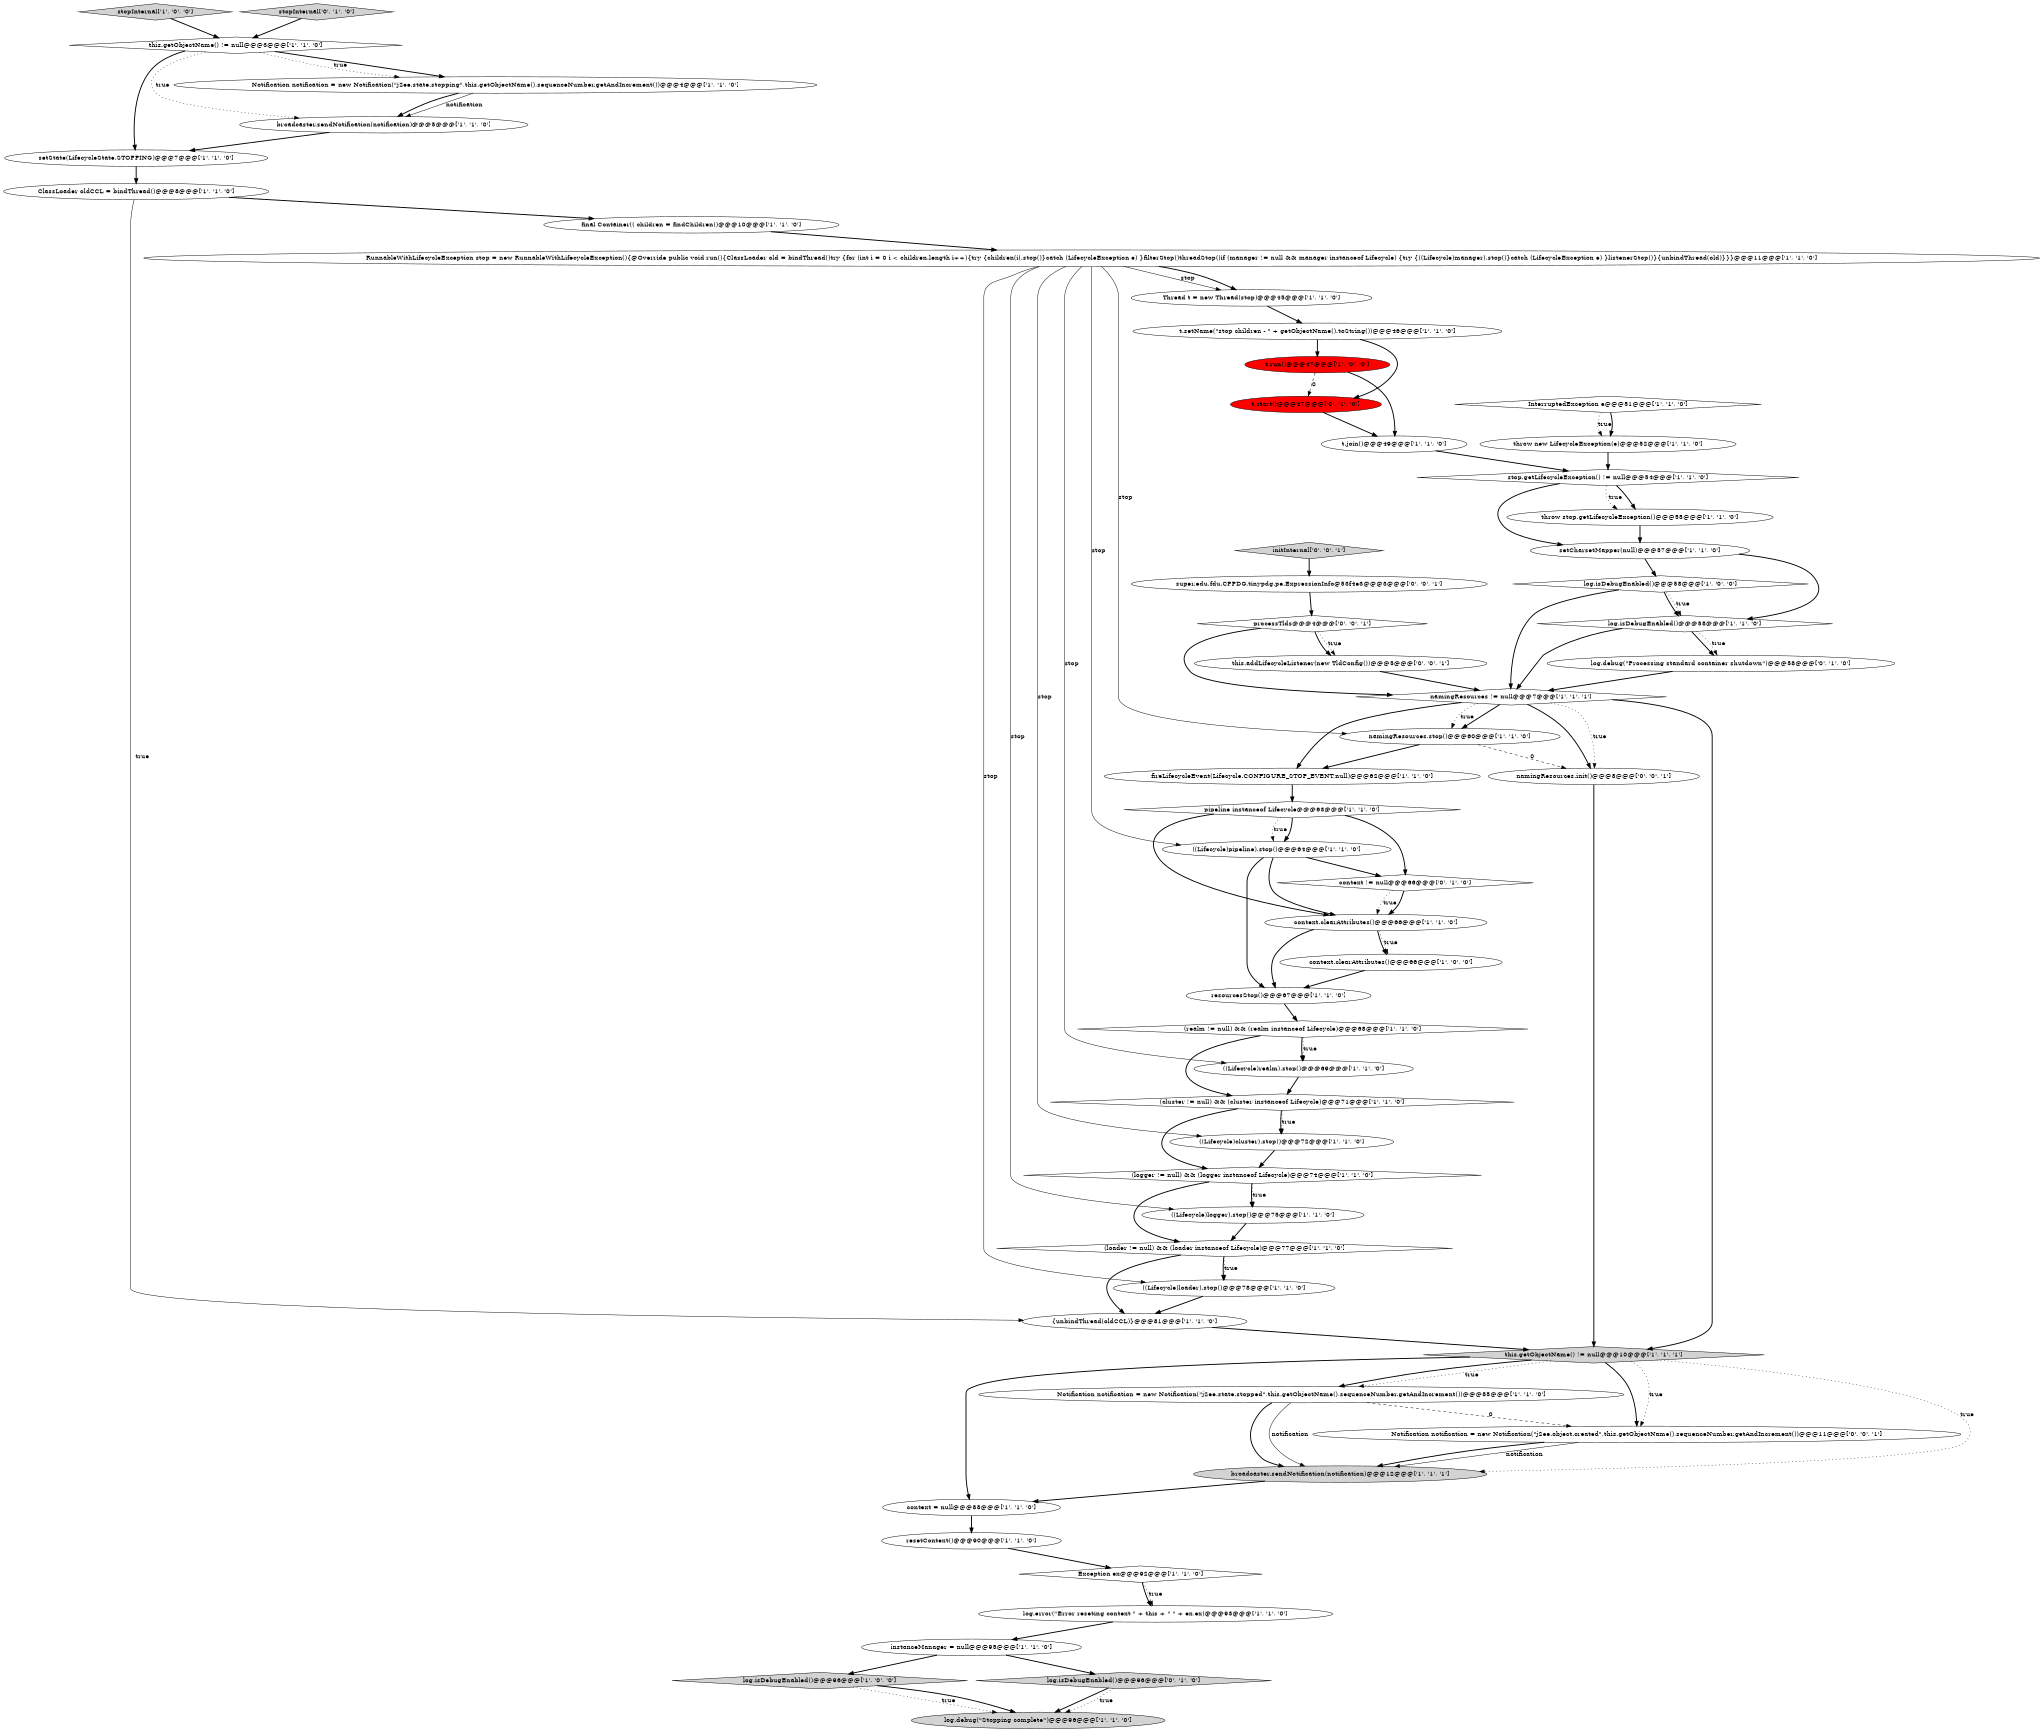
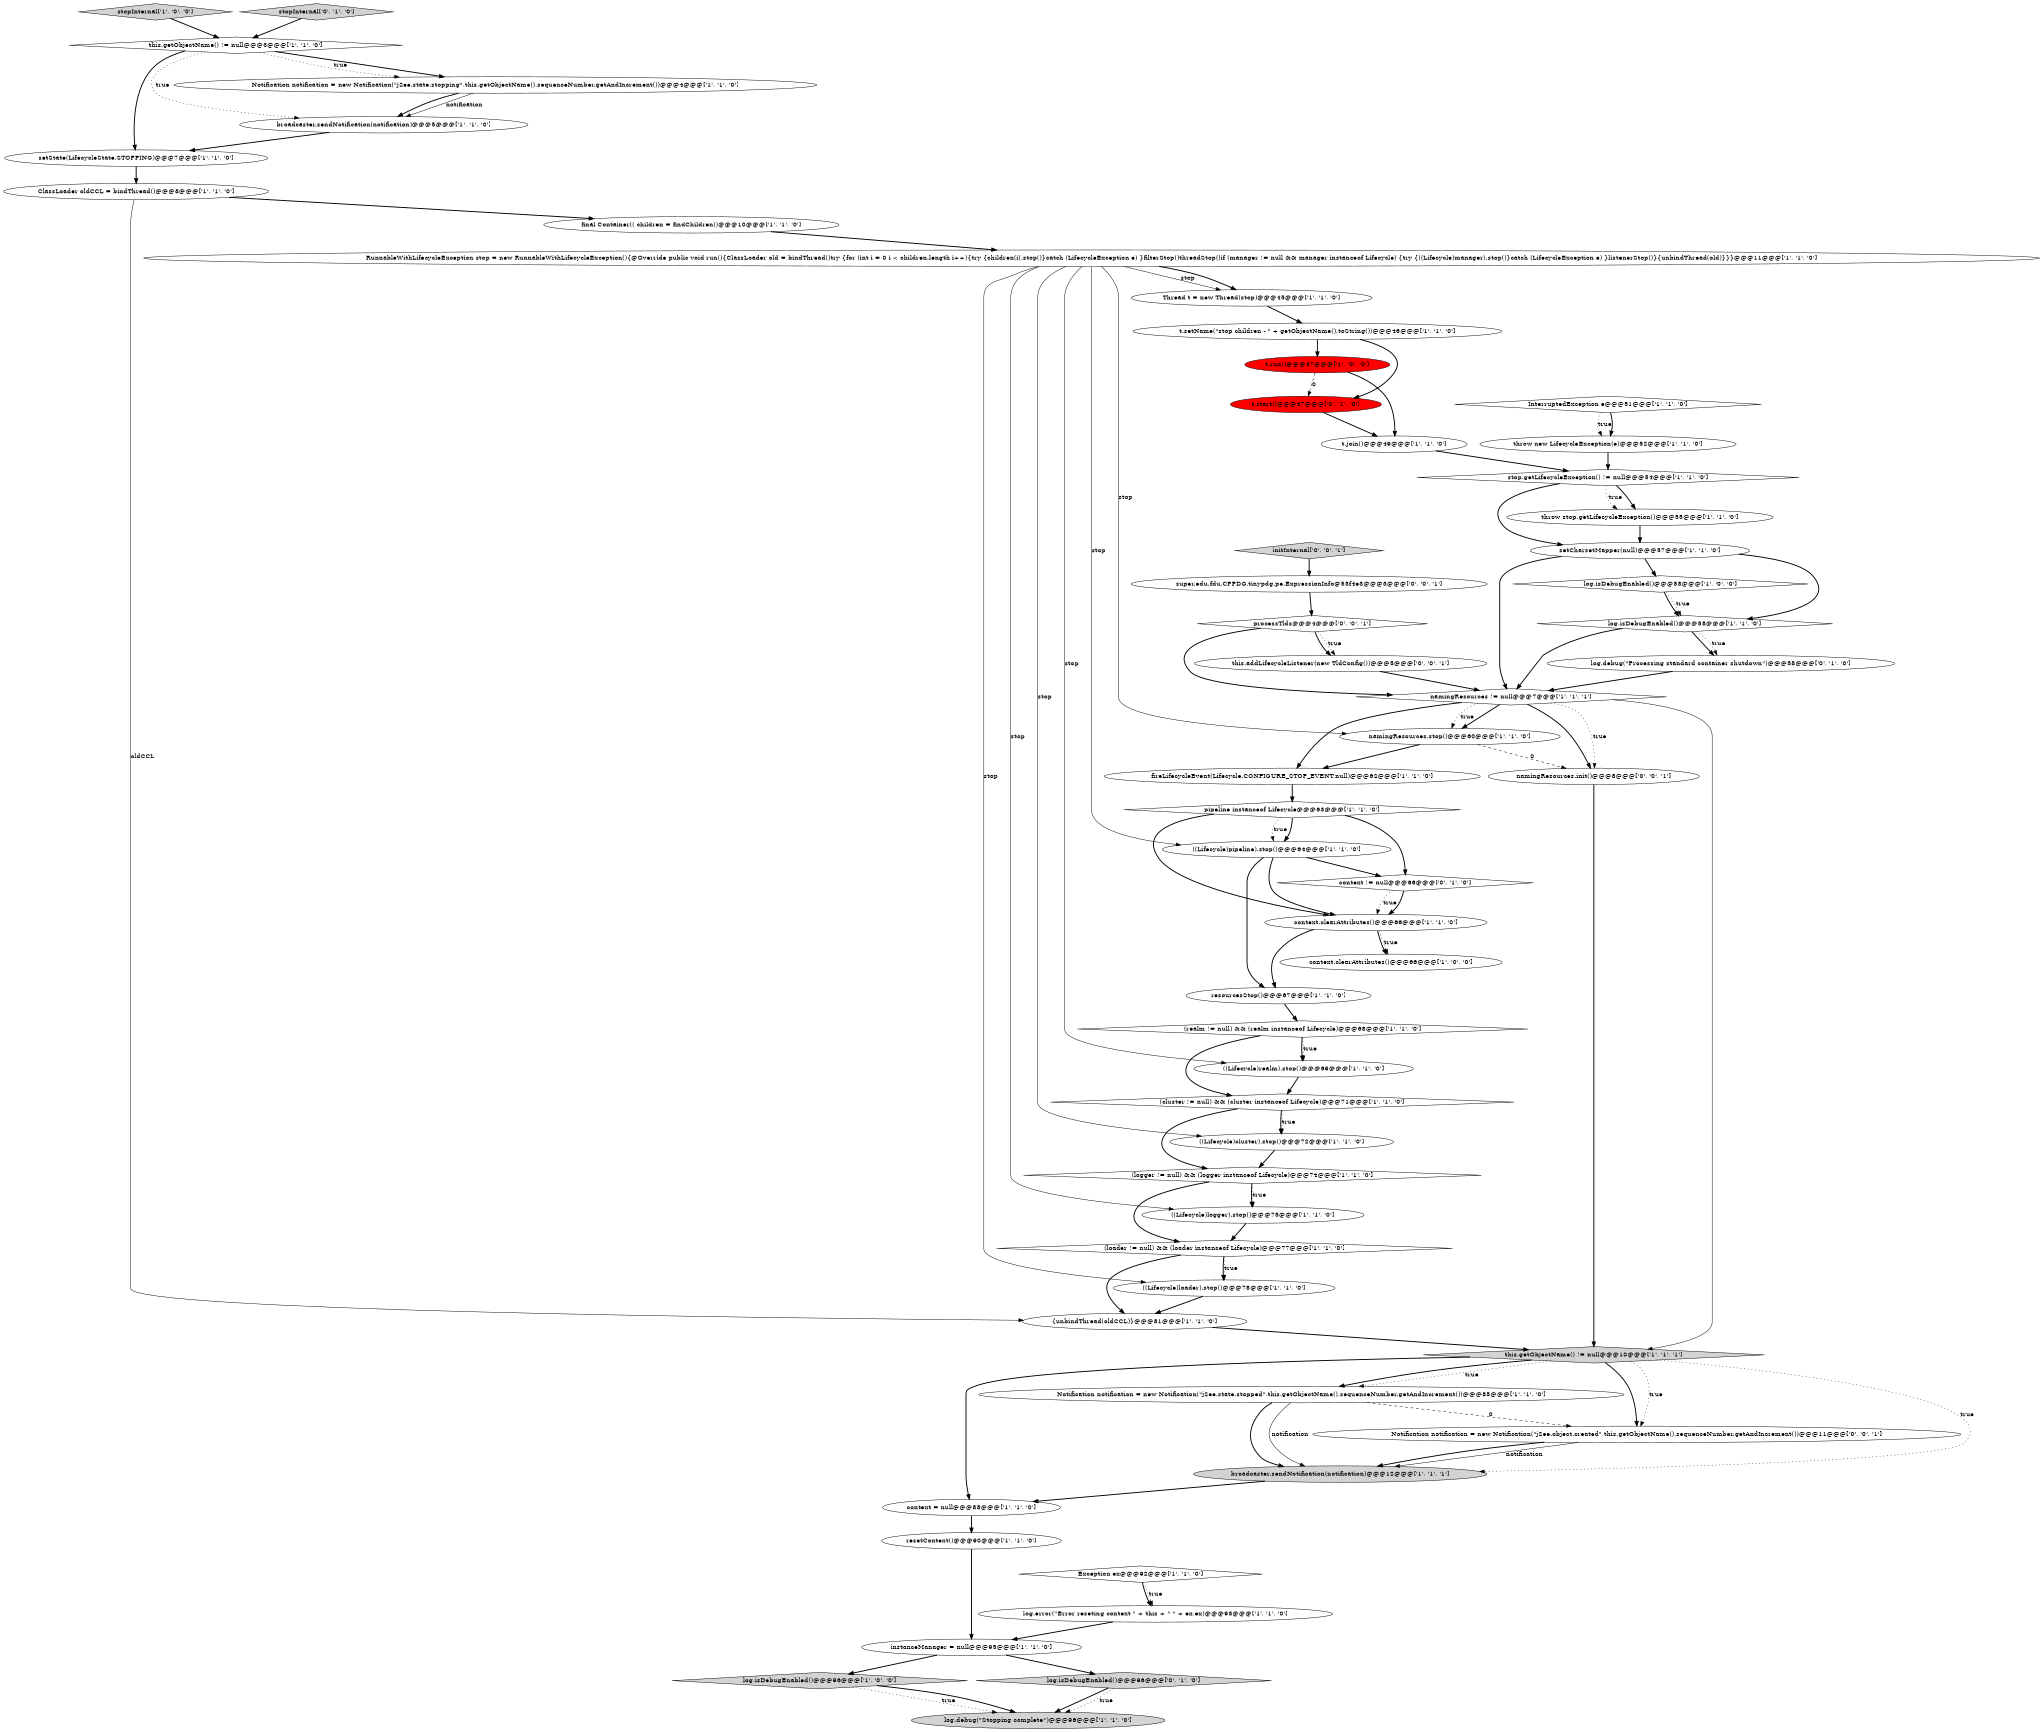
edge "log.isDebugEnabled()@@@58@@@['1', '0', '0']" -> "namingResources != null@@@7@@@['1', '1', '1']": now "setCharsetMapper(null)@@@57@@@['1', '1', '0']" -> "namingResources != null@@@7@@@['1', '1', '1']"
edge "ClassLoader oldCCL = bindThread()@@@8@@@['1', '1', '0']" -> "{unbindThread(oldCCL)}@@@81@@@['1', '1', '0']": label "true" -> "oldCCL"
edge "context.clearAttributes()@@@66@@@['1', '0', '0']" -> "resourcesStop()@@@67@@@['1', '1', '0']": removed
edge "namingResources != null@@@7@@@['1', '1', '1']" -> "this.getObjectName() != null@@@10@@@['1', '1', '1']": style bold -> solid
edge "resetContext()@@@90@@@['1', '1', '0']" -> "Exception ex@@@92@@@['1', '1', '0']": now "resetContext()@@@90@@@['1', '1', '0']" -> "instanceManager = null@@@95@@@['1', '1', '0']"
